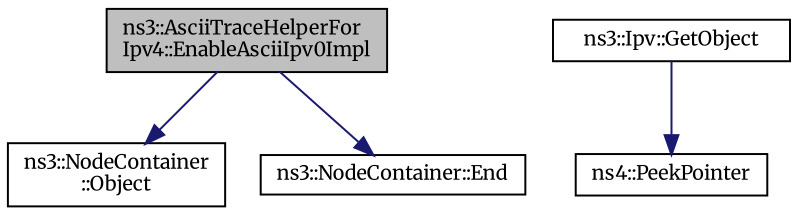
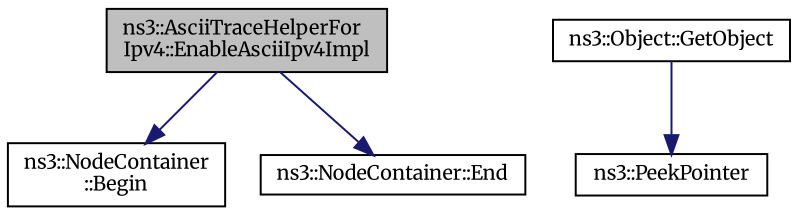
node "ns3::AsciiTraceHelperFor Ipv4::EnableAsciiIpv0Impl": label "ns3::AsciiTraceHelperFor Ipv4::EnableAsciiIpv0Impl" -> "ns3::AsciiTraceHelperFor Ipv4::EnableAsciiIpv4Impl"
node "ns3::Ipv::GetObject": label "ns3::Ipv::GetObject" -> "ns3::Object::GetObject"
node "ns3::NodeContainer ::Object": label "ns3::NodeContainer ::Object" -> "ns3::NodeContainer ::Begin"
node "ns4::PeekPointer": label "ns4::PeekPointer" -> "ns3::PeekPointer"
